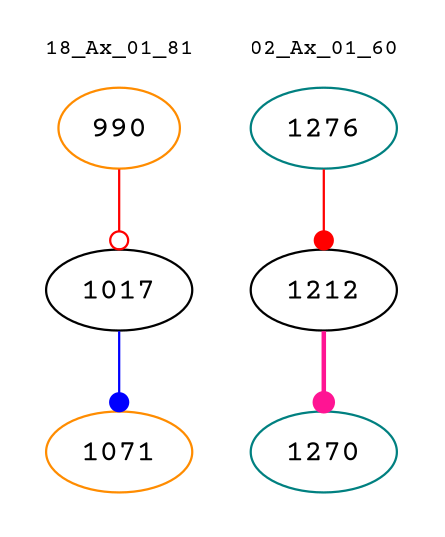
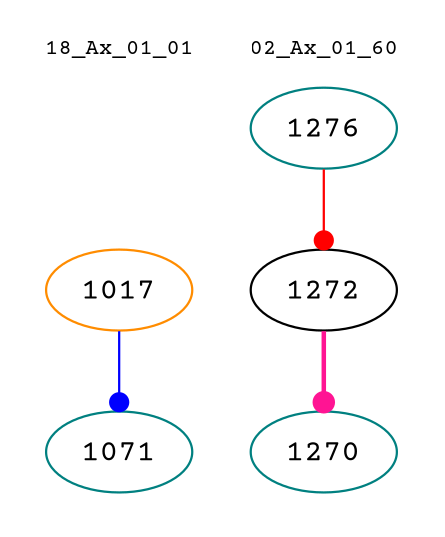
cluster "18_Ax_01_81": label "18_Ax_01_81" -> "18_Ax_01_01"
node "990": removed
node "1017": color black -> darkorange
node "1212": label "1212" -> "1272"
node "1071": color darkorange -> teal
